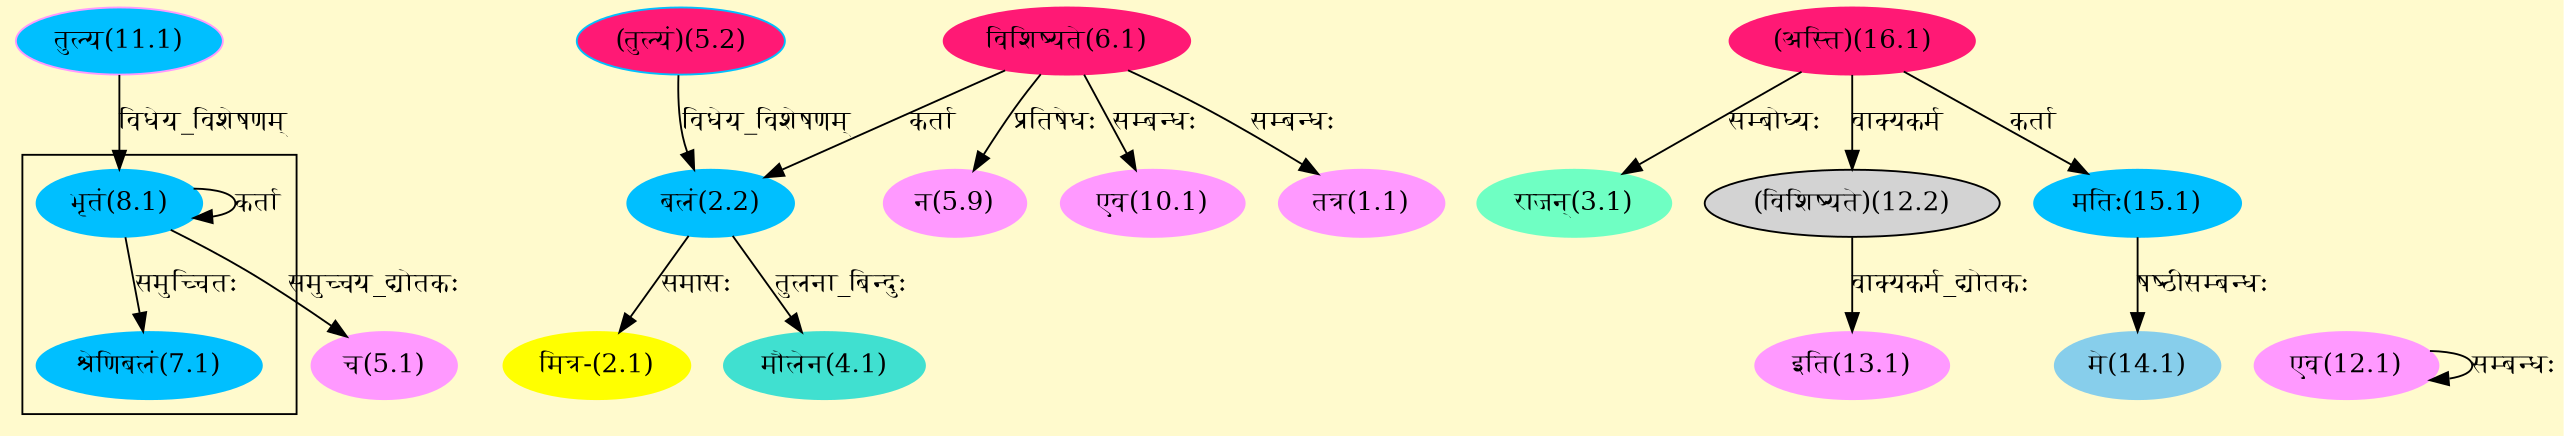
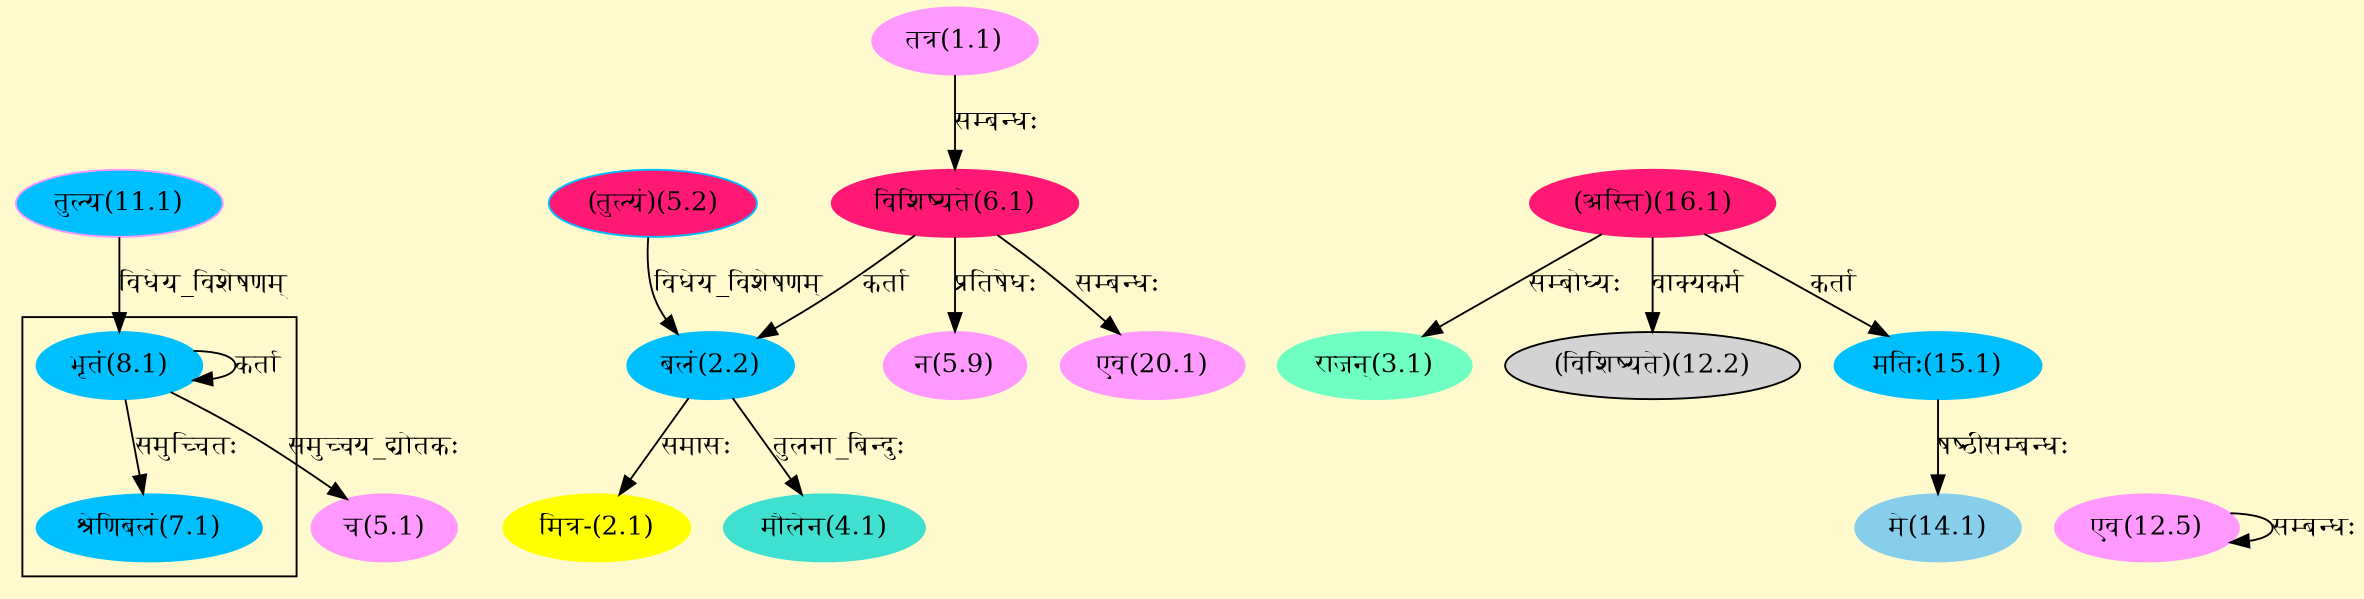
edge "विशिष्यते(6.1)" -> "तत्र(1.1)": reversed
node "एव(10.1)": label "एव(10.1)" -> "एव(20.1)"
node "इति(13.1)": removed
node "एव(12.1)": label "एव(12.1)" -> "एव(12.5)"
